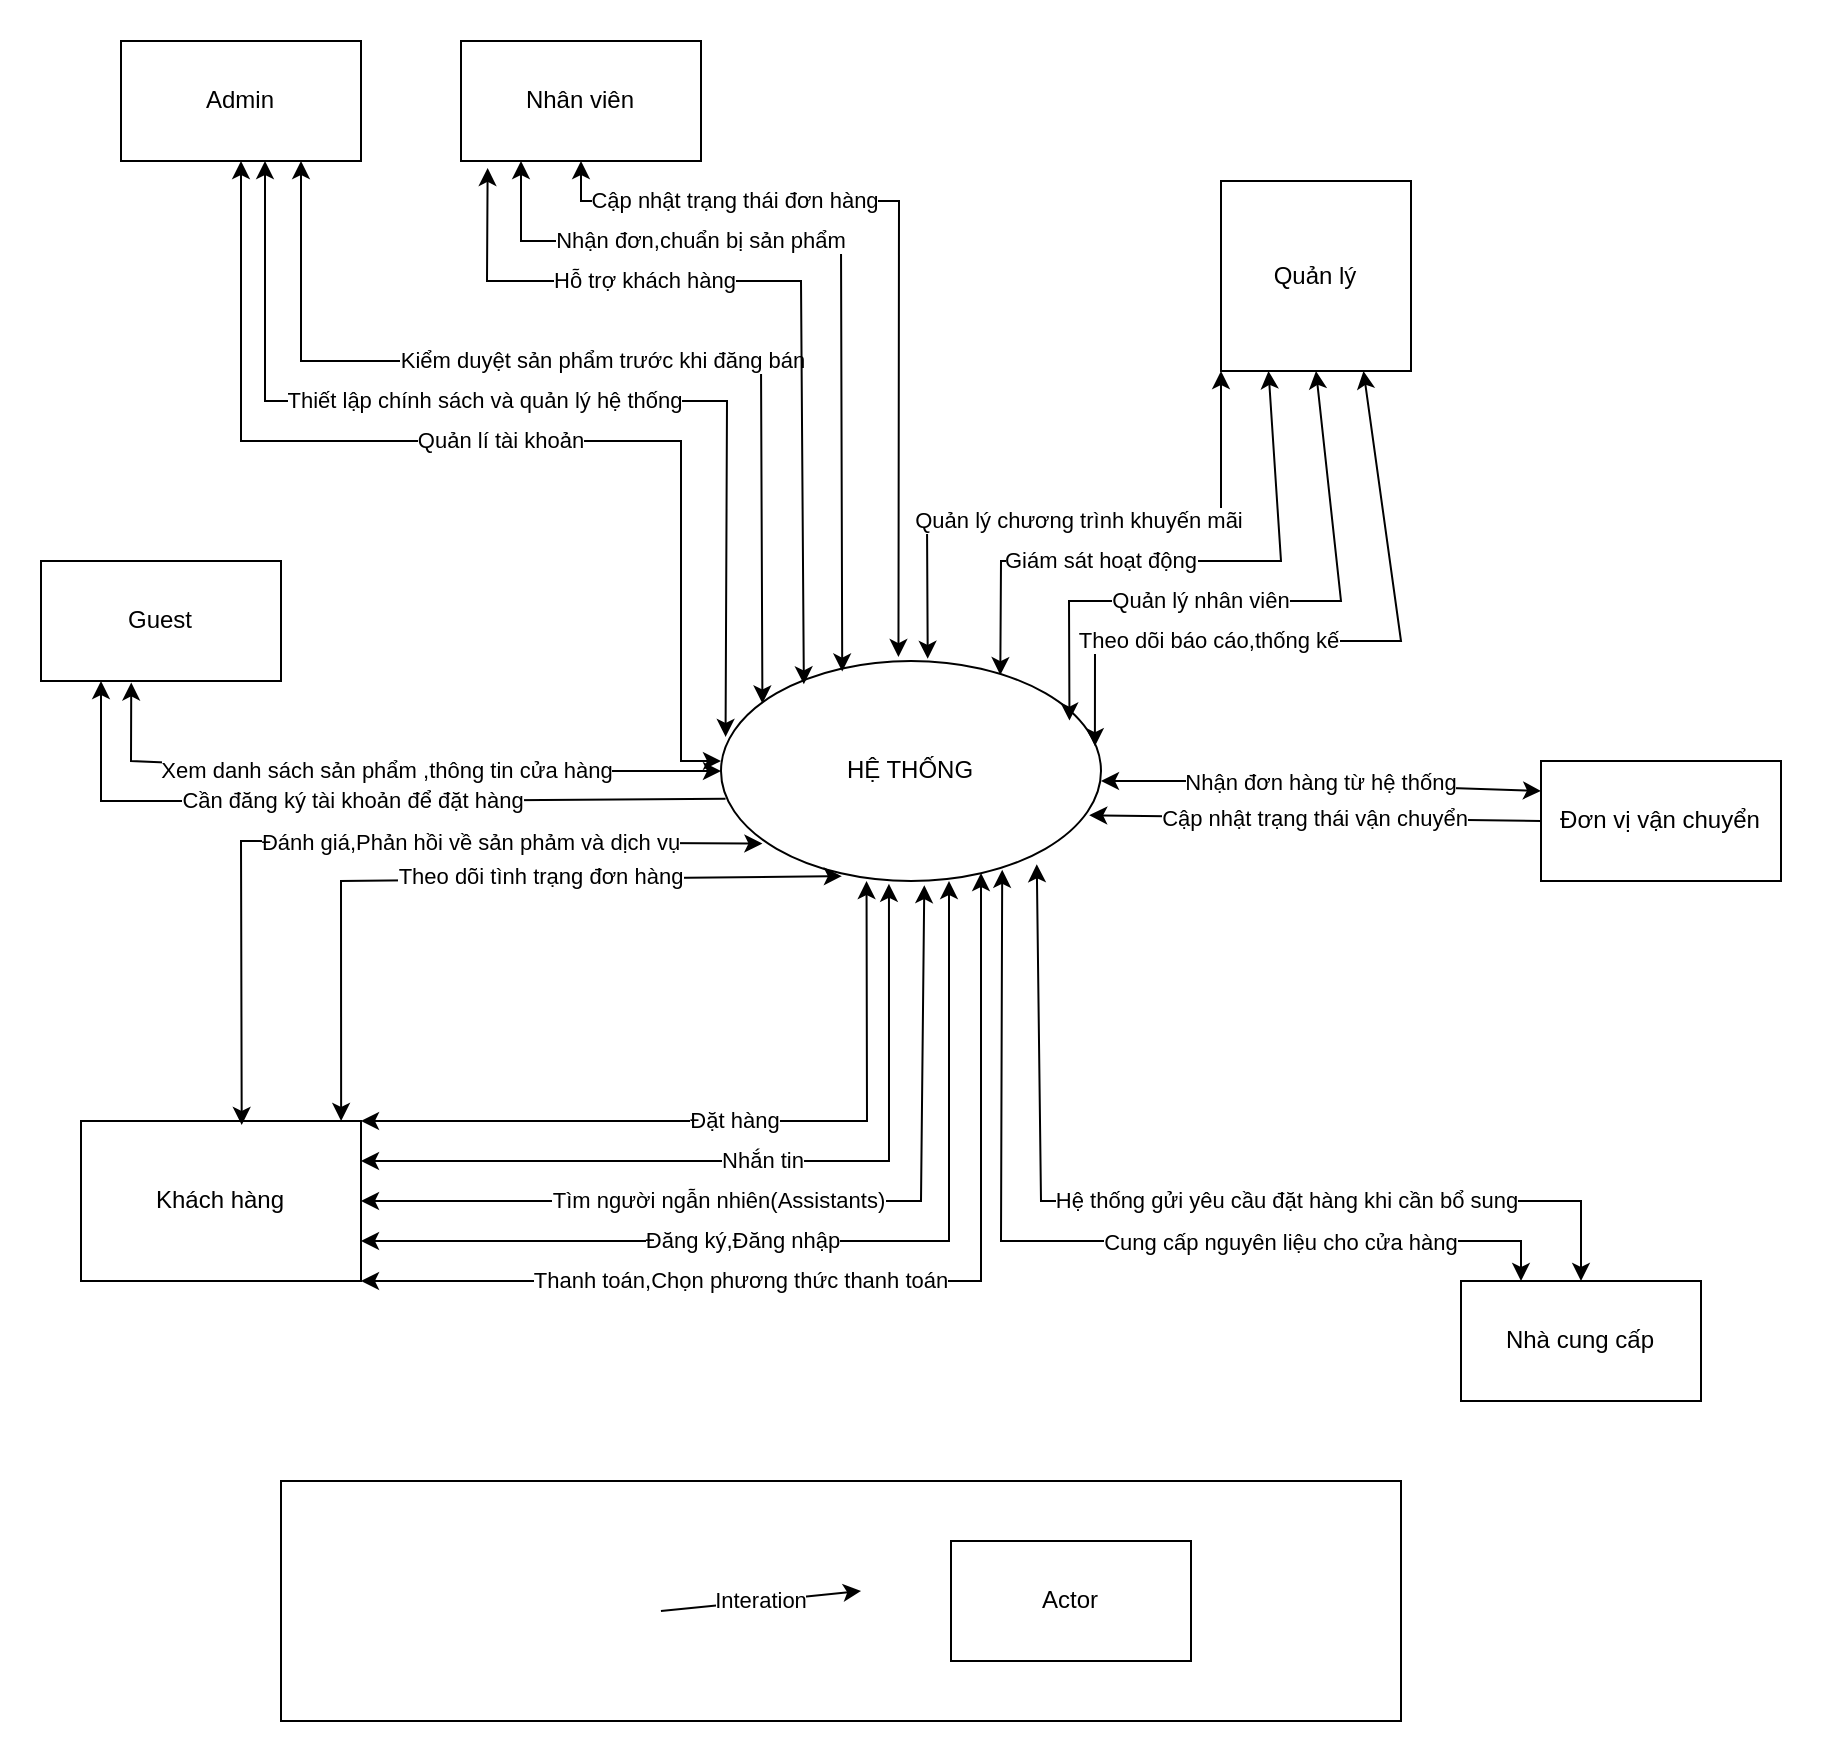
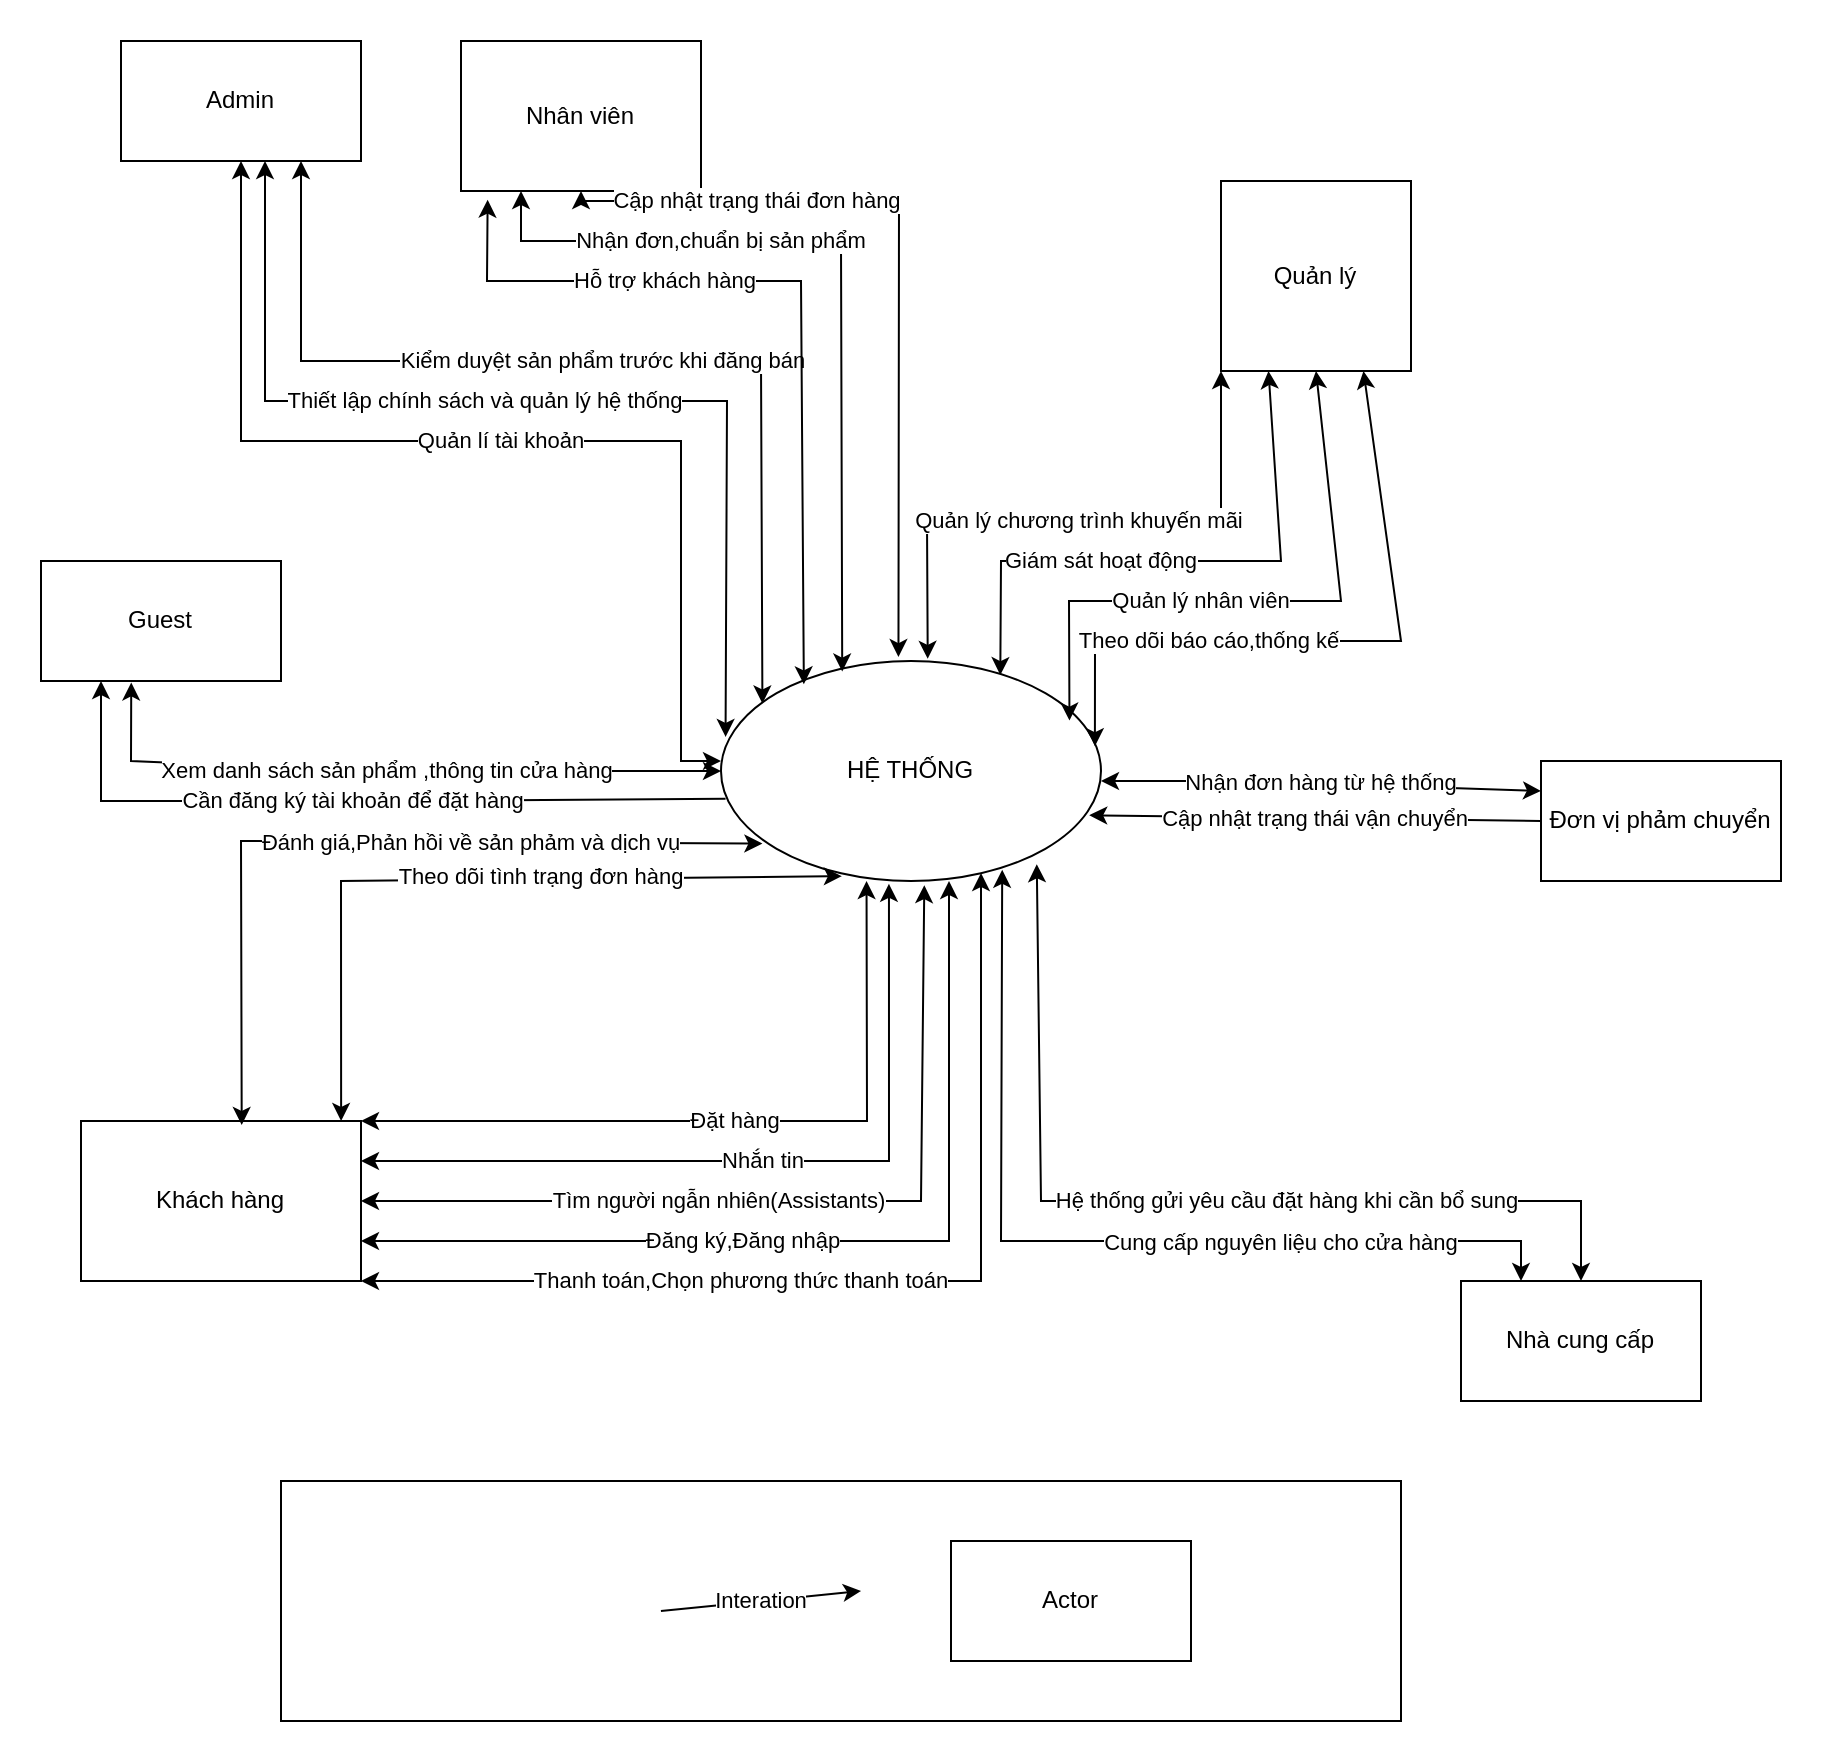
node "Nhân viên": size 240x120 -> 240x150
node "Đơn vị vận chuyển": label "Đơn vị vận chuyển" -> "Đơn vị phảm chuyển"
